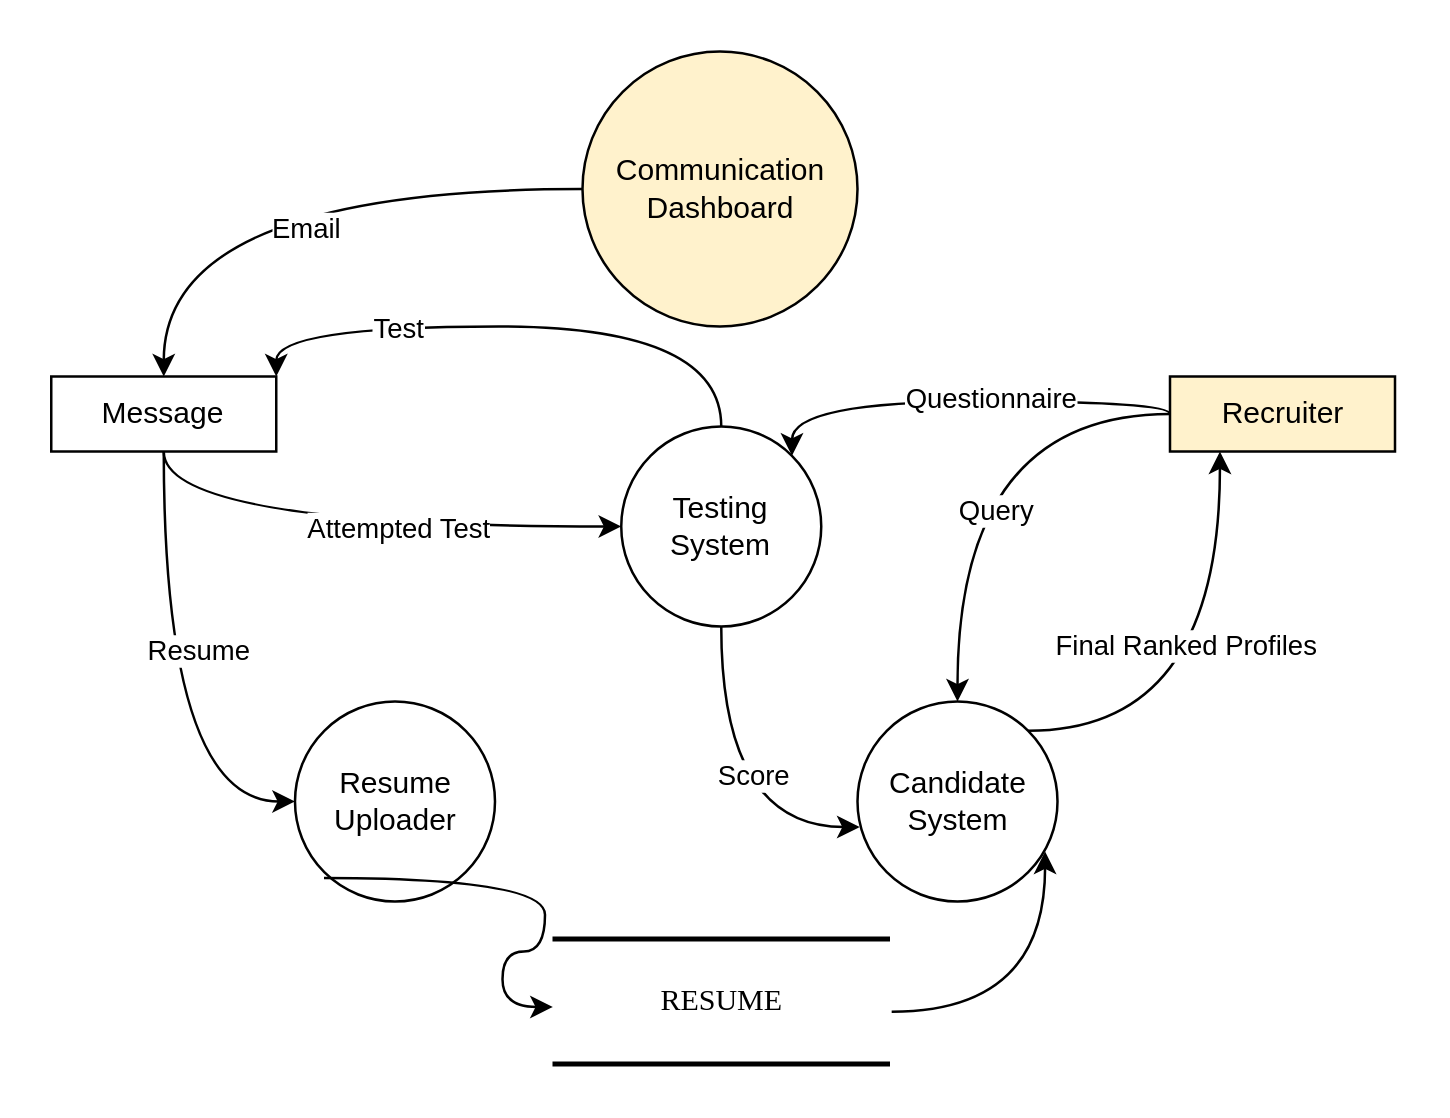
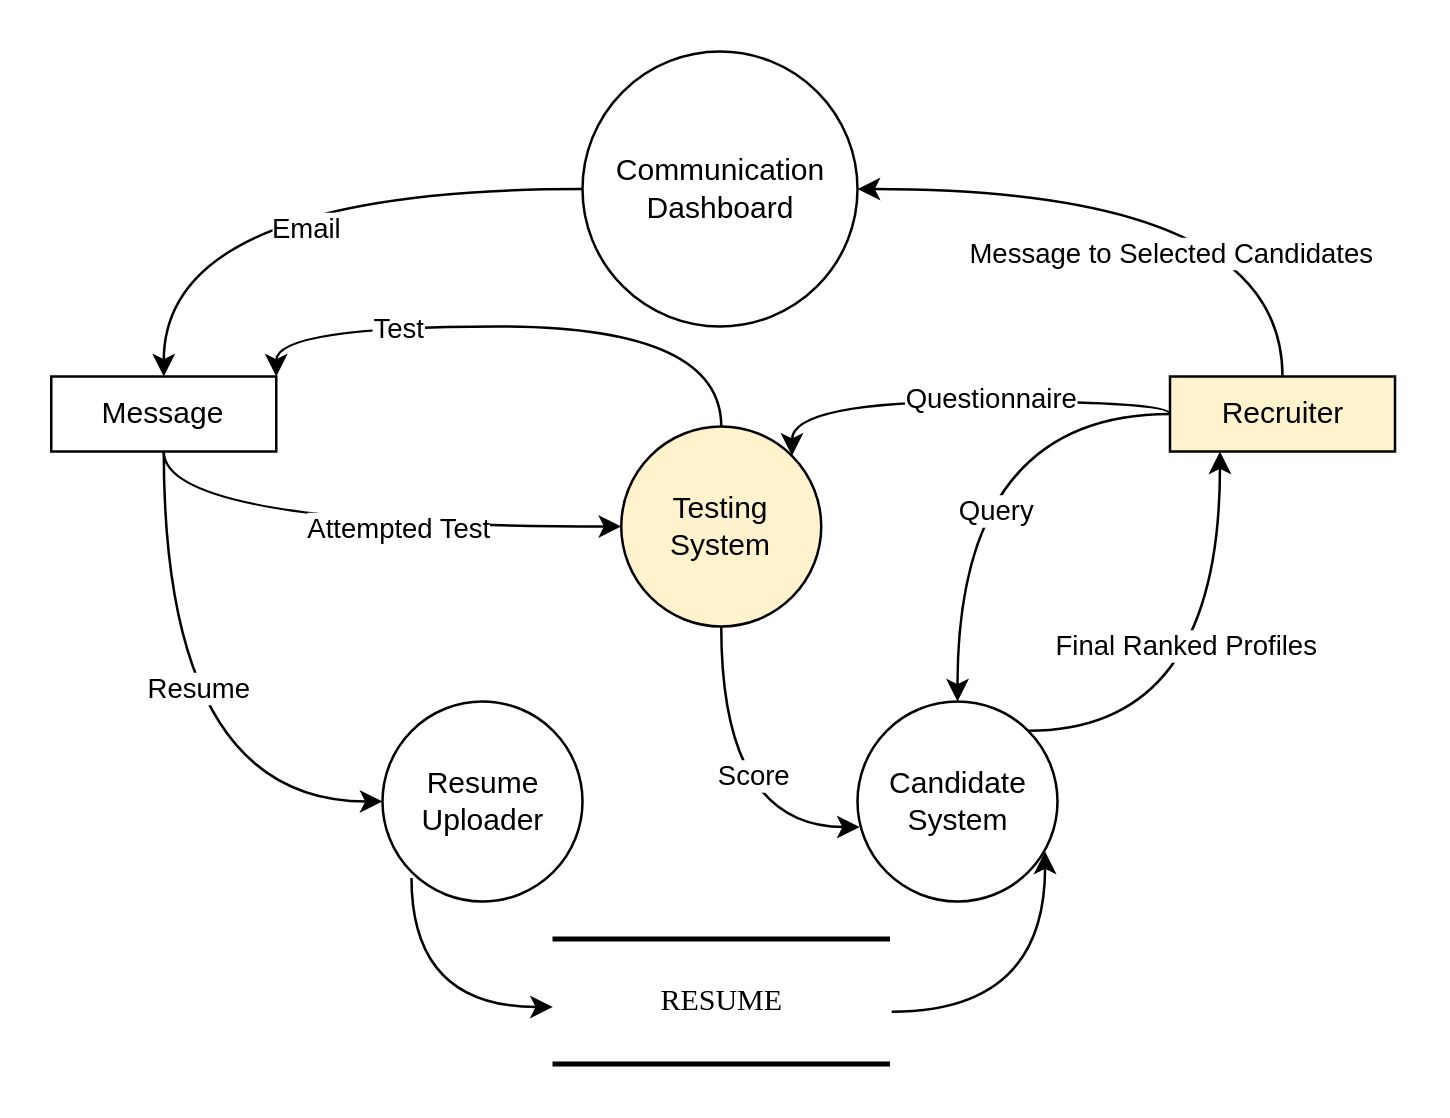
node "Communication Dashboard": fillcolor #fff2cc -> #ffffff
edge "Recruiter" -> "Communication Dashboard": added, label "Message to Selected Candidates"
node "Testing System": fillcolor #ffffff -> #fff2cc
node "Resume Uploader": moved (395, 801) -> (483, 801)
